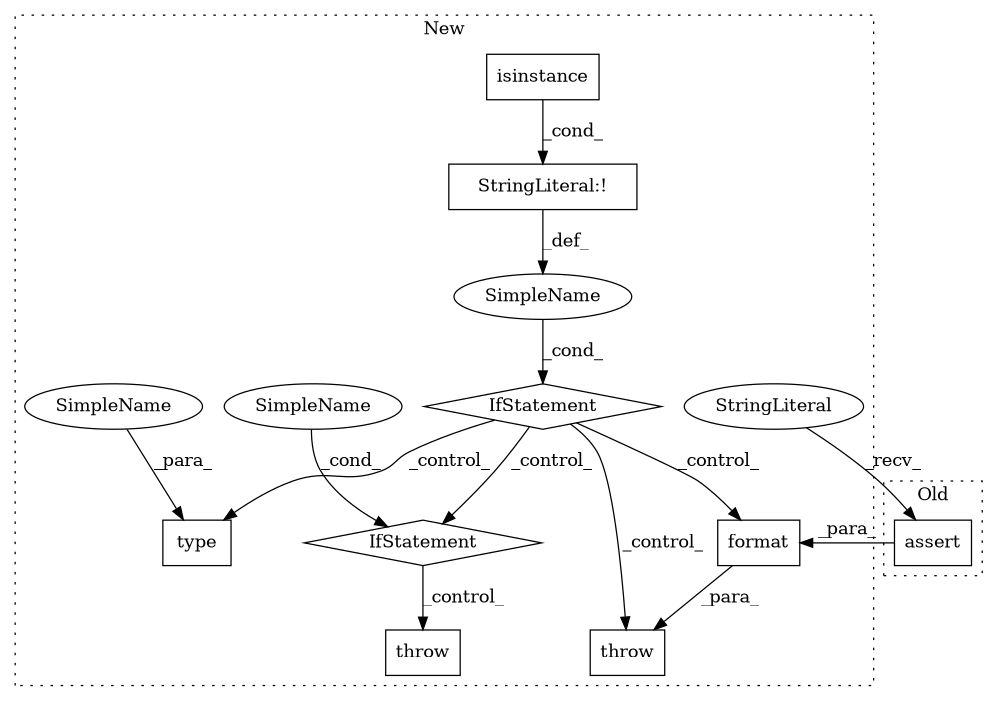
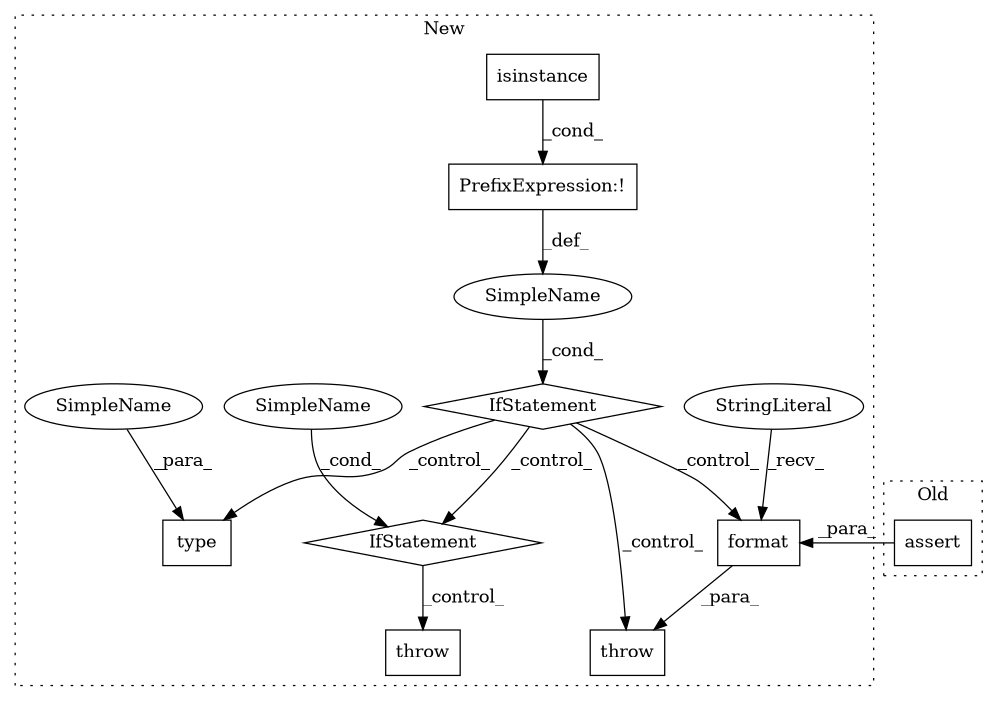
node "StringLiteral:!": label "StringLiteral:!" -> "PrefixExpression:!"
edge "StringLiteral" -> "assert": now "StringLiteral" -> "format"
